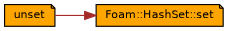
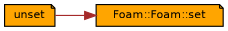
node "Foam::HashSet::set": label "Foam::HashSet::set" -> "Foam::Foam::set"
